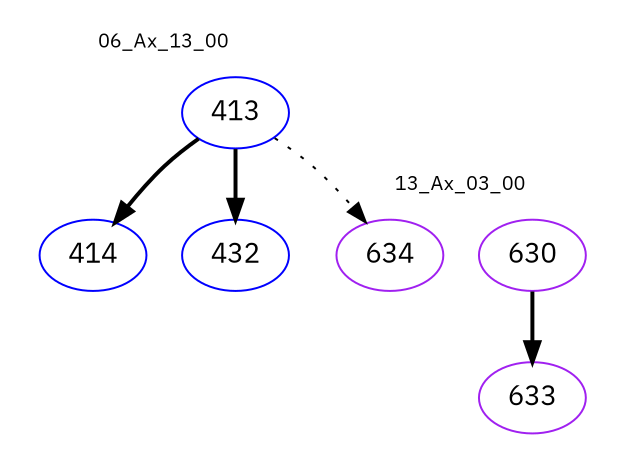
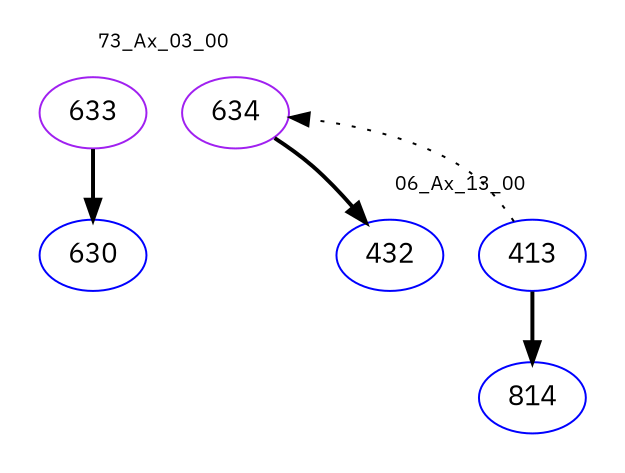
edge "413" -> "432": now "634" -> "432"
cluster "13_Ax_03_00": label "13_Ax_03_00" -> "73_Ax_03_00"
node "414": label "414" -> "814"
node "630": color purple -> blue
edge "630" -> "633": reversed
